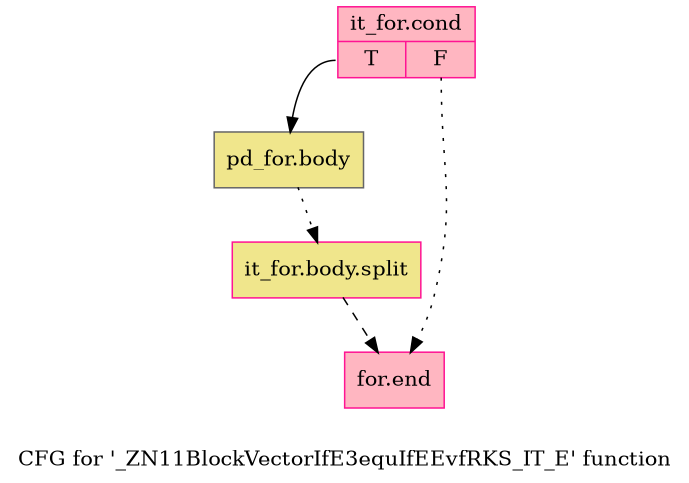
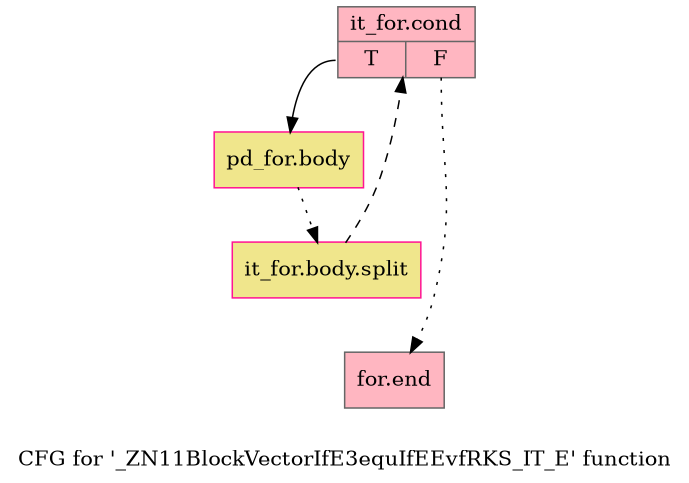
node "it_for.cond": color deeppink -> gray40
node "pd_for.body": color gray40 -> deeppink
edge "it_for.body.split" -> "for.end": now "it_for.body.split" -> "it_for.cond"
node "for.end": color deeppink -> gray40
